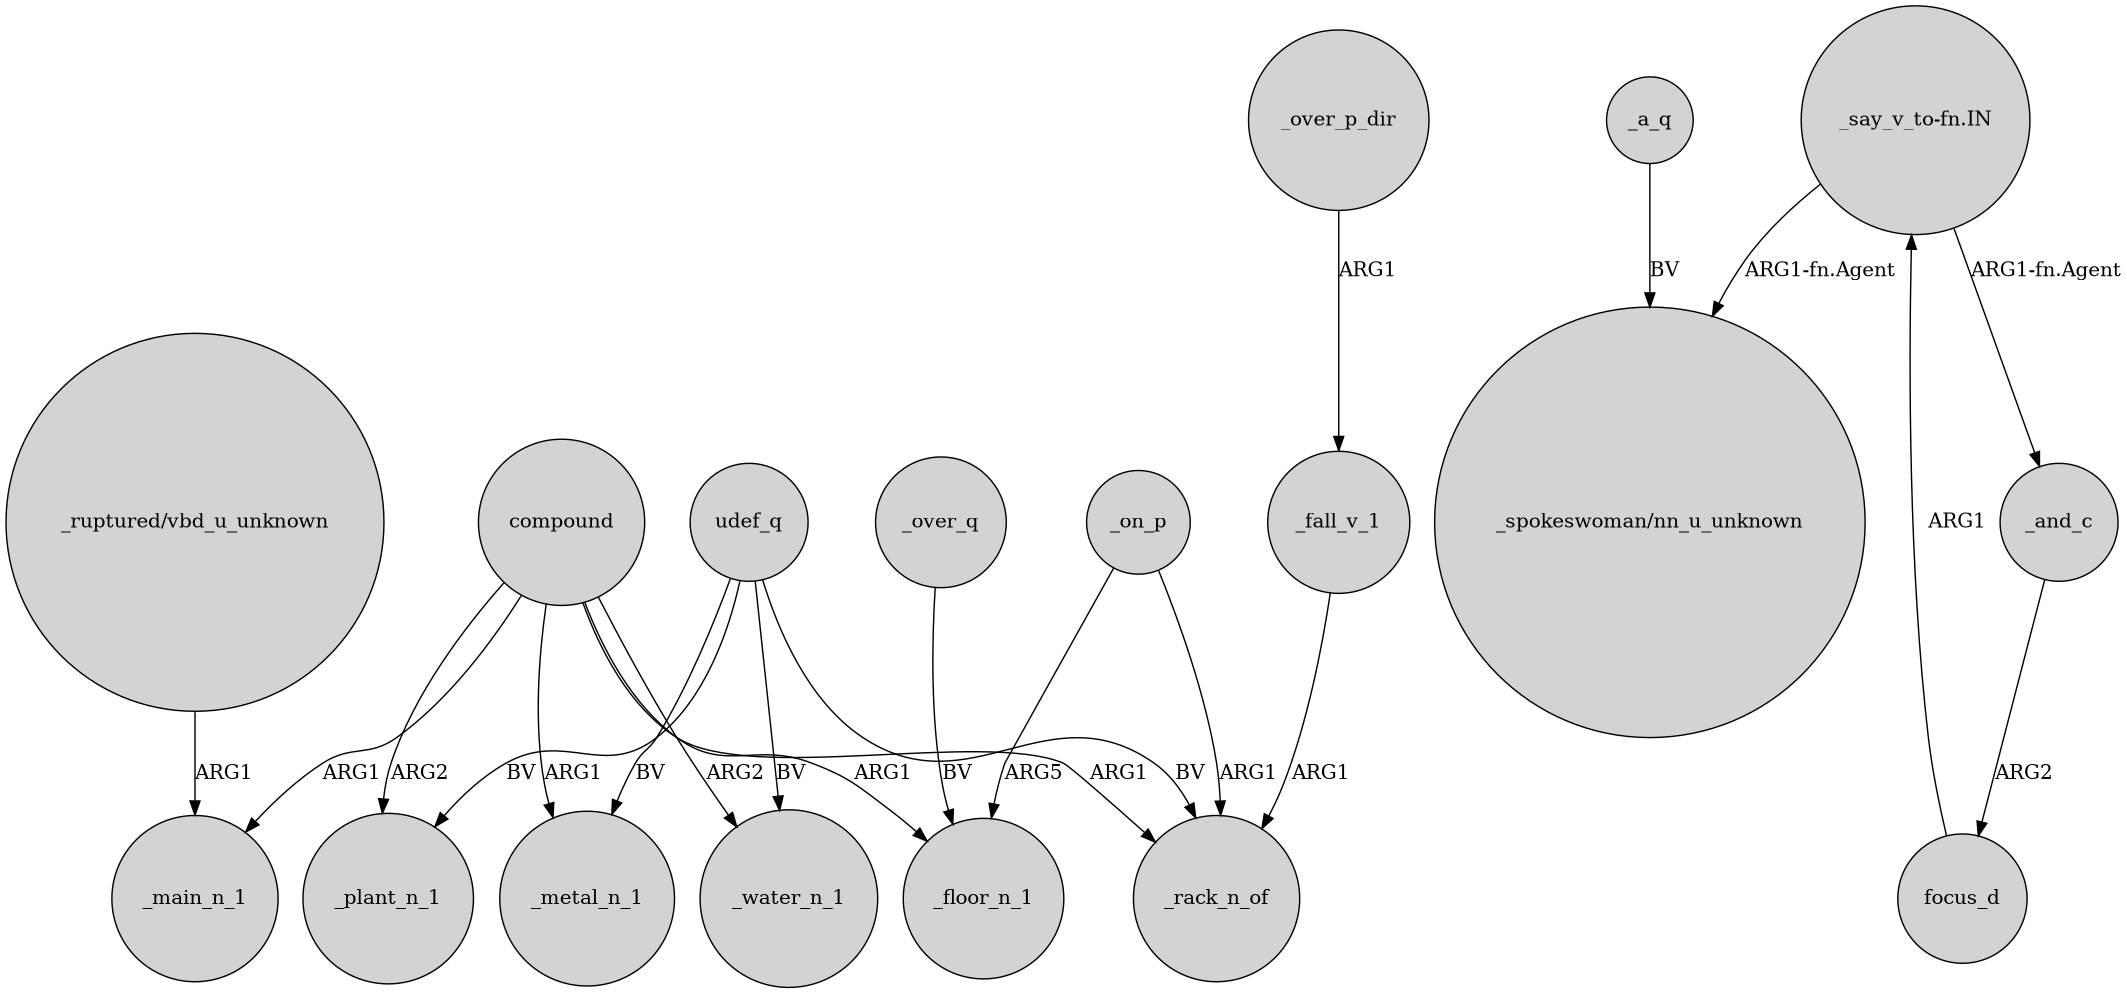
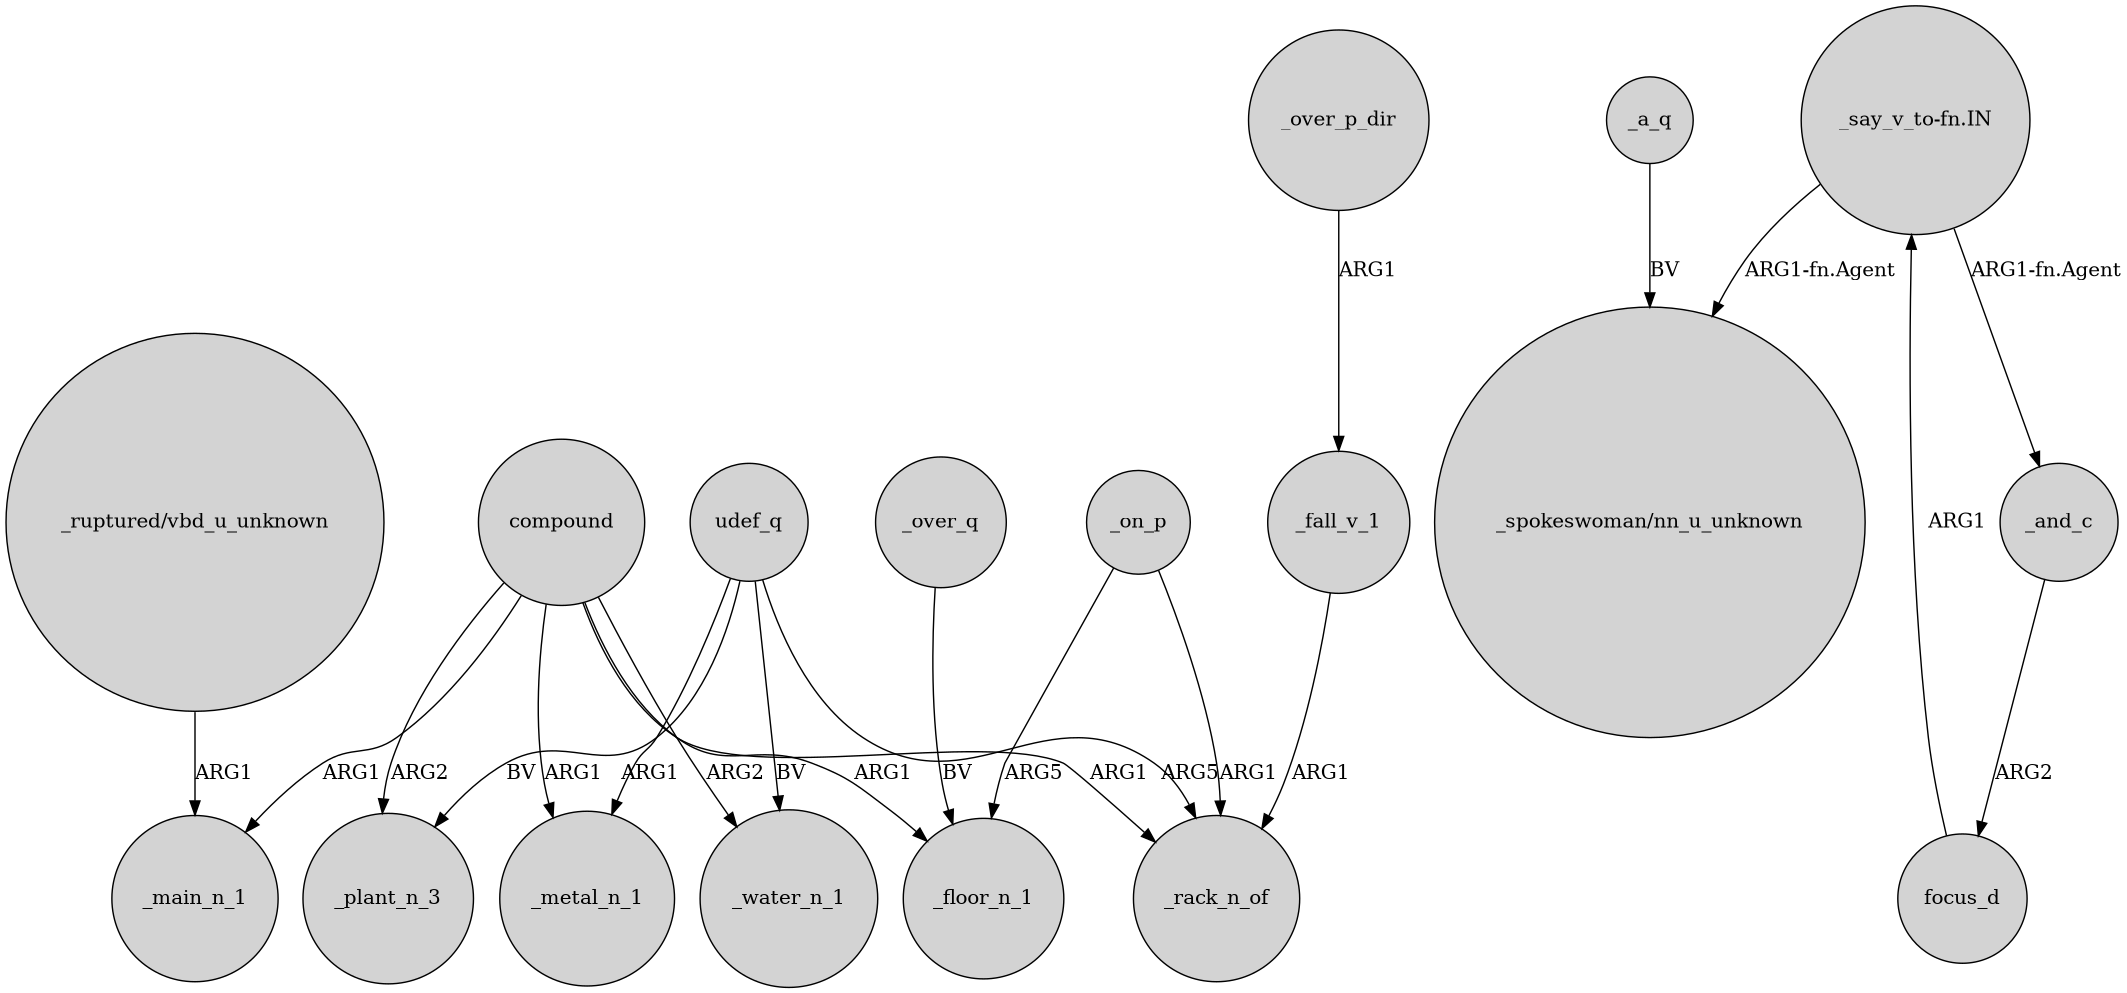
edge "udef_q" -> "_metal_n_1": label "BV" -> "ARG1"
edge "udef_q" -> "_rack_n_of": label "BV" -> "ARG5"
node "_plant_n_1": label "_plant_n_1" -> "_plant_n_3"
